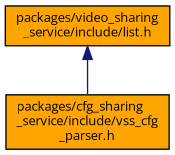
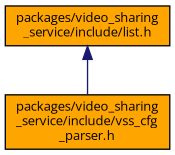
node "packages/cfg_sharing _service/include/vss_cfg _parser.h": label "packages/cfg_sharing _service/include/vss_cfg _parser.h" -> "packages/video_sharing _service/include/vss_cfg _parser.h"
